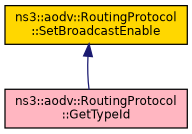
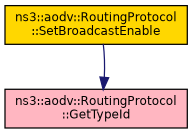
edge "ns3::aodv::RoutingProtocol ::GetTypeId" -> "ns3::aodv::RoutingProtocol ::SetBroadcastEnable": reversed
